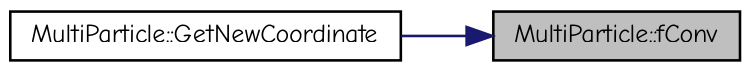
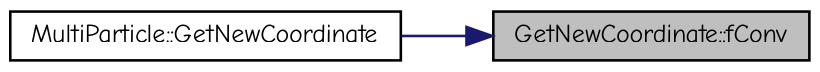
node "MultiParticle::fConv": label "MultiParticle::fConv" -> "GetNewCoordinate::fConv"
